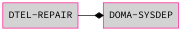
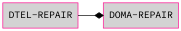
node "DOMA-SYSDEP": label "DOMA-SYSDEP" -> "DOMA-REPAIR"
